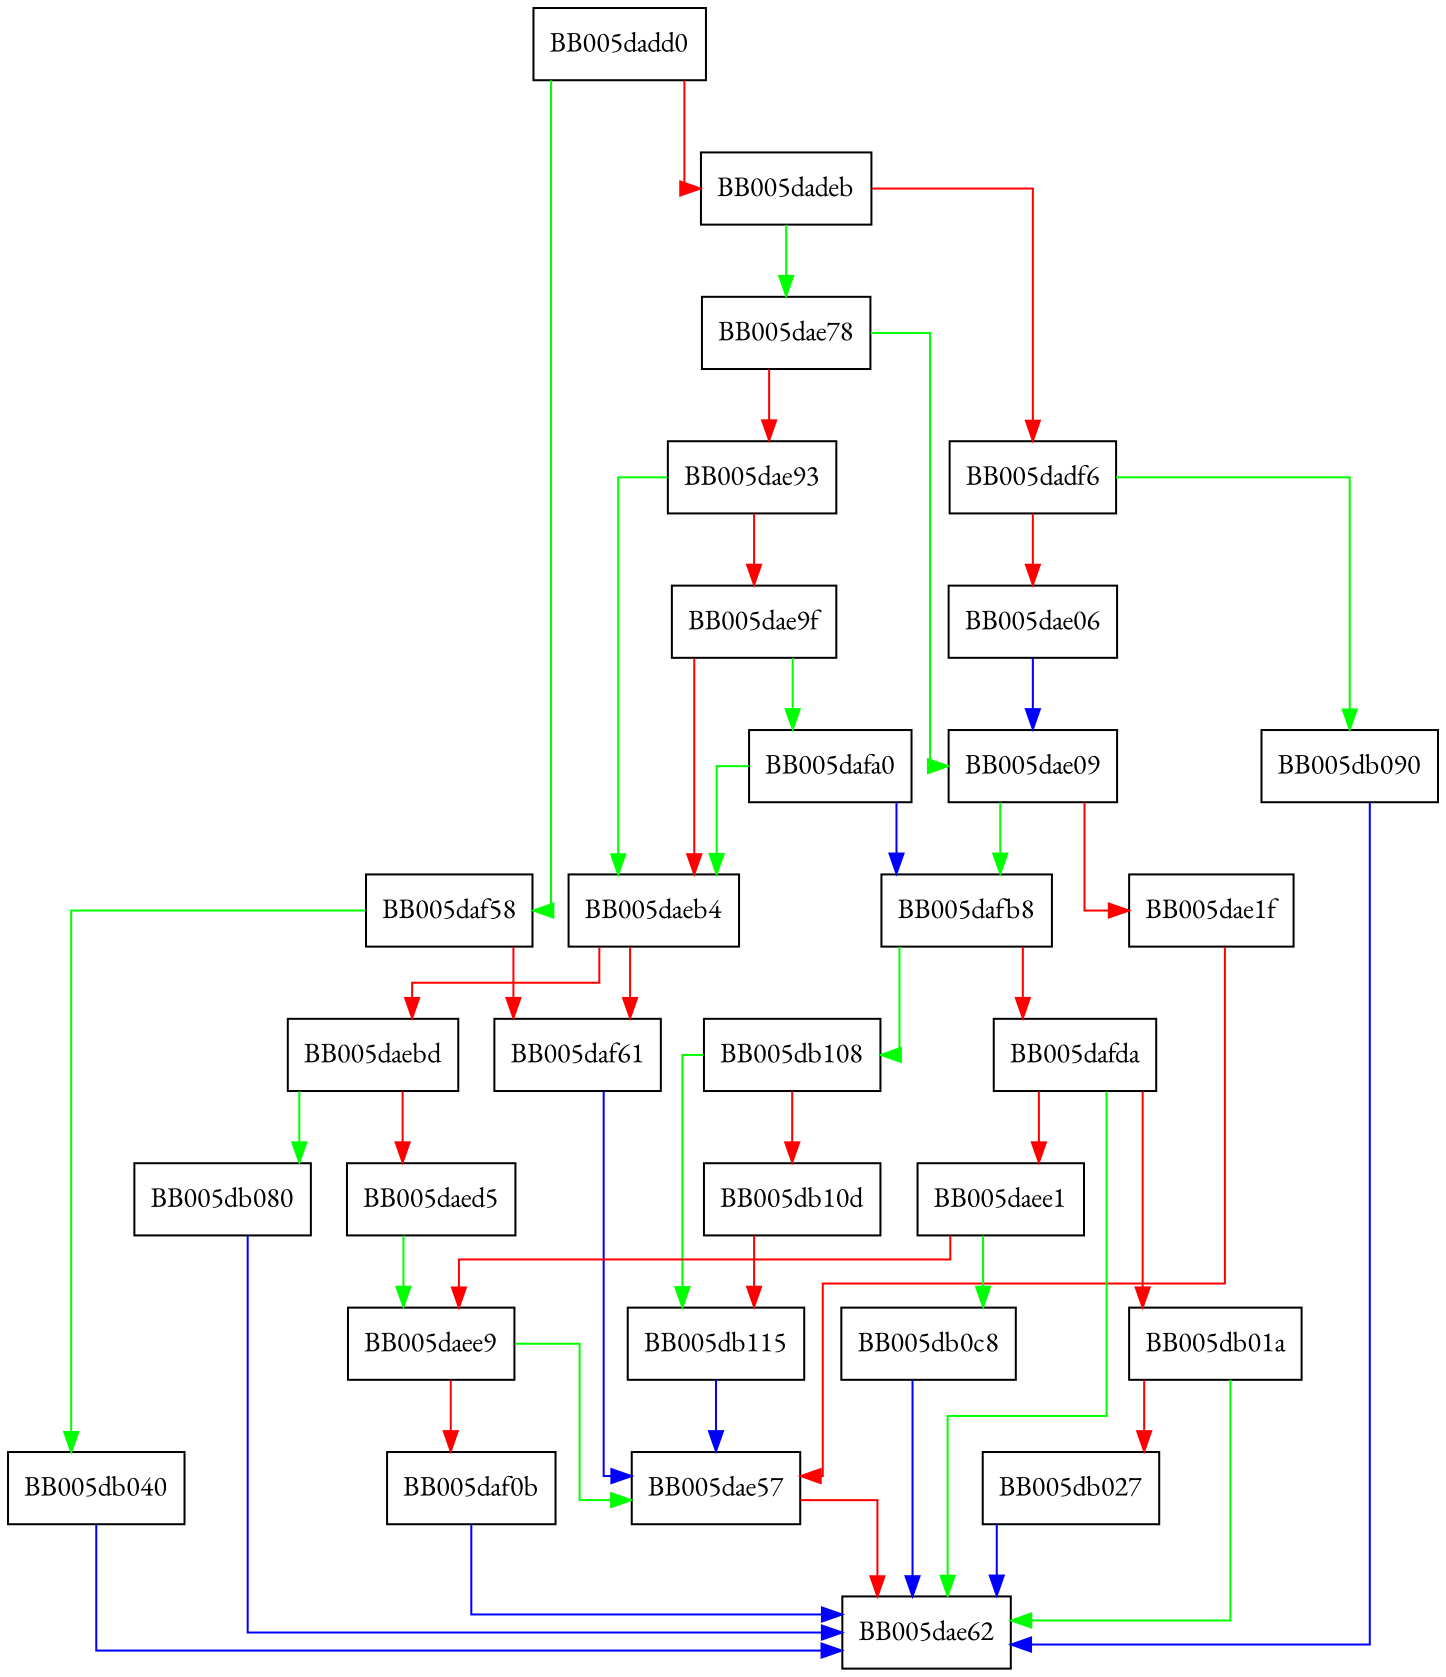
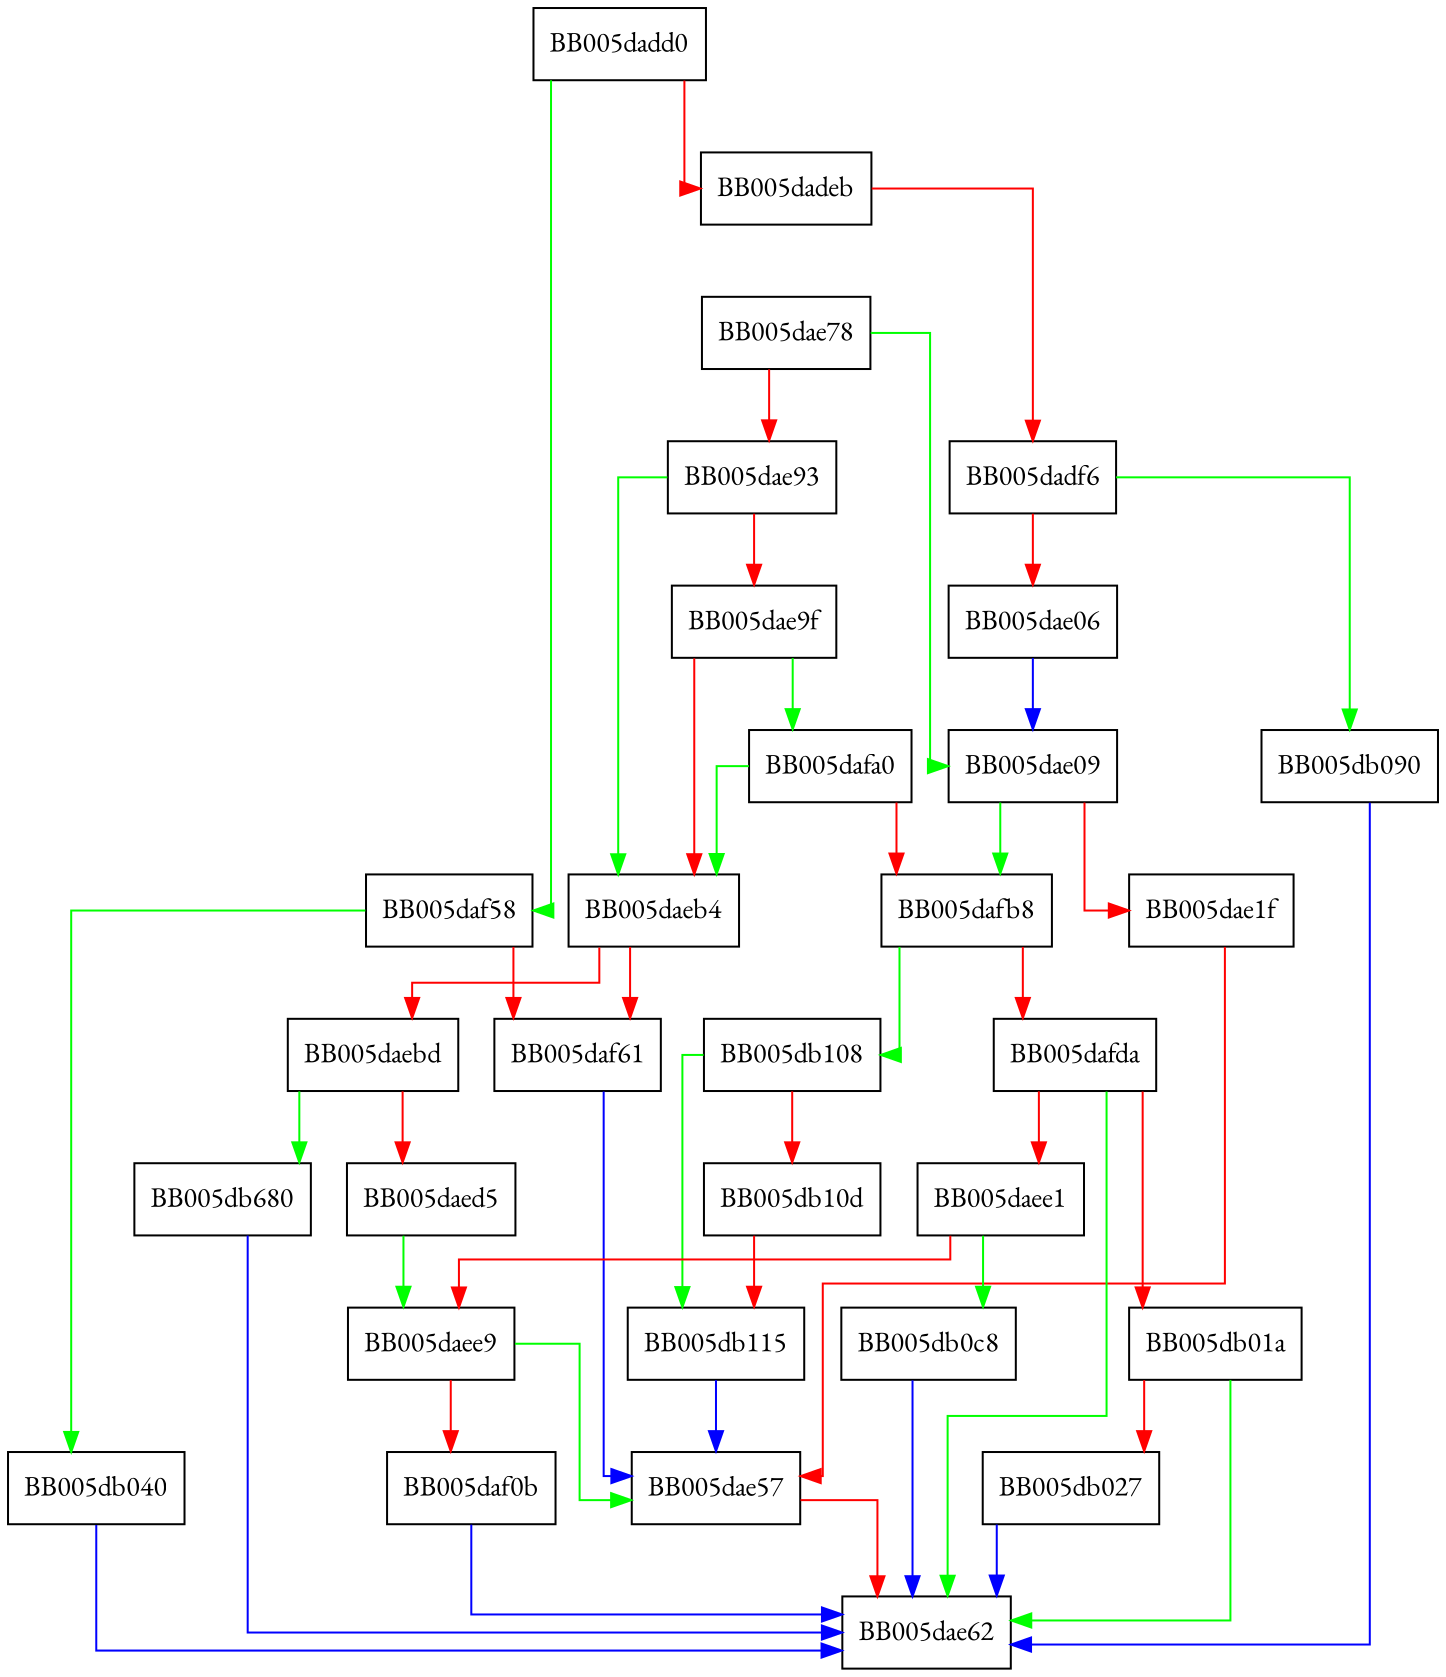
edge "BB005dadeb" -> "BB005dae78": removed
edge "BB005dafa0" -> "BB005dafb8": color blue -> red
node "BB005db080": label "BB005db080" -> "BB005db680"
